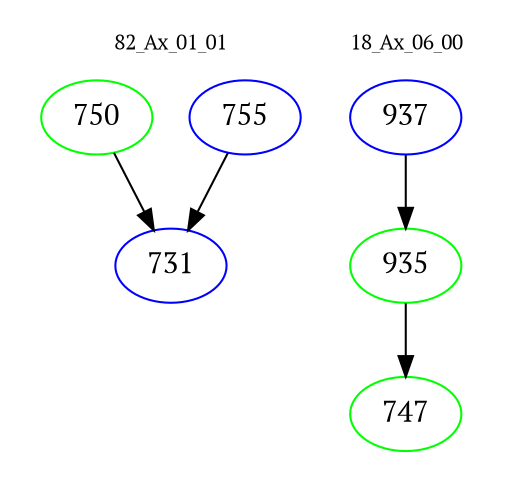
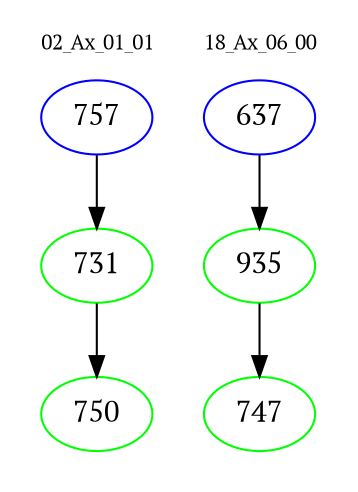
cluster "82_Ax_01_01": label "82_Ax_01_01" -> "02_Ax_01_01"
node "755": label "755" -> "757"
node "937": label "937" -> "637"
edge "750" -> "731": reversed
node "731": color blue -> green
